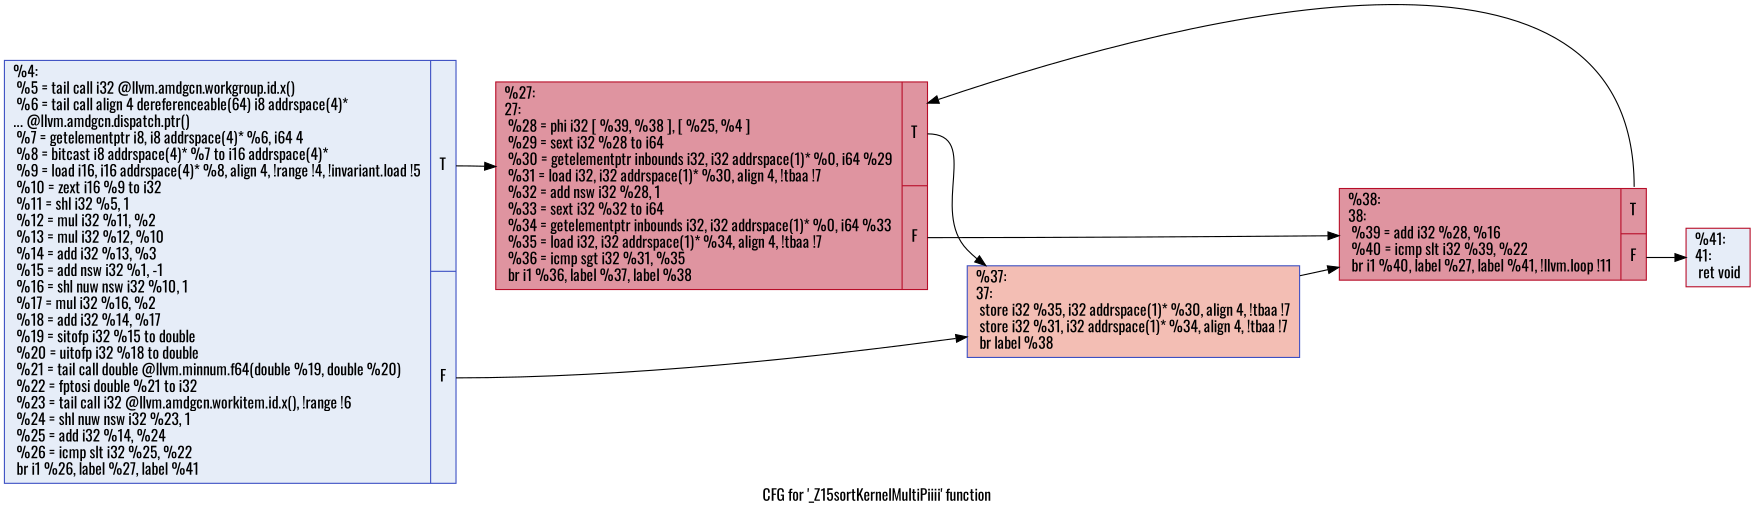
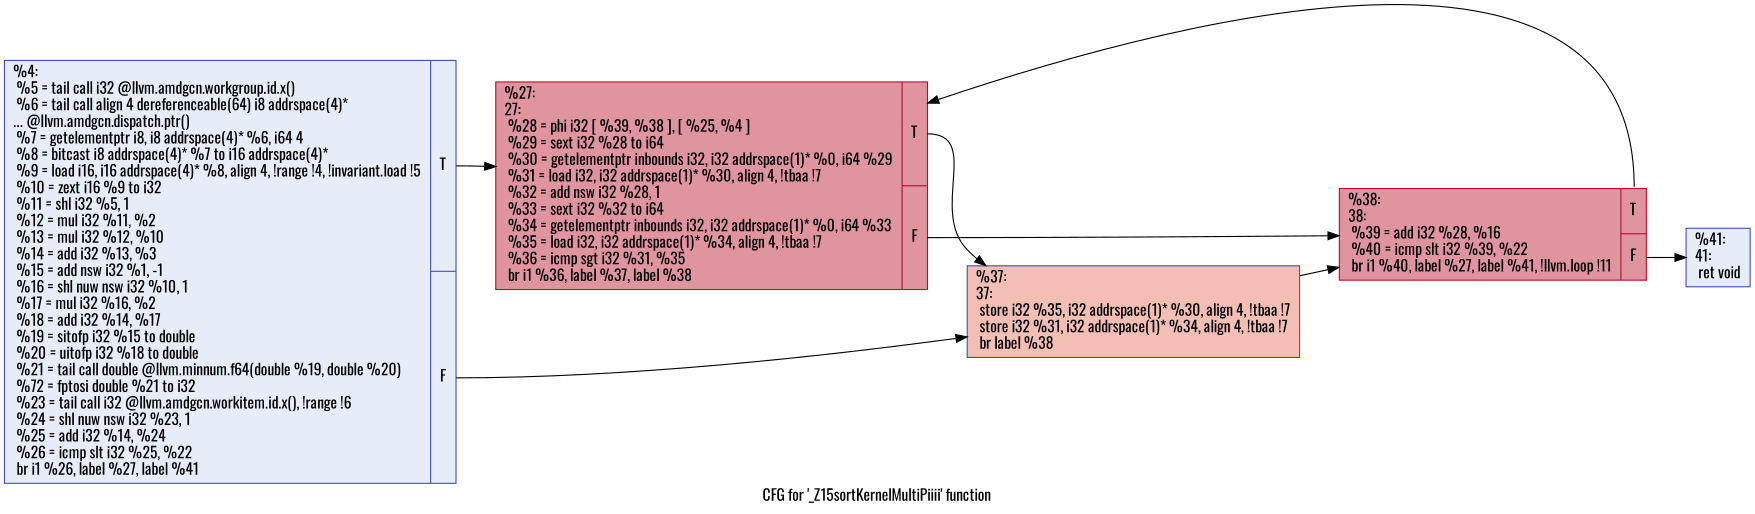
node "%41:": color #b70d28ff -> #3d50c3ff
node "%4:": text "%22 = fptosi double %21 to i32" -> "%72 = fptosi double %21 to i32"
